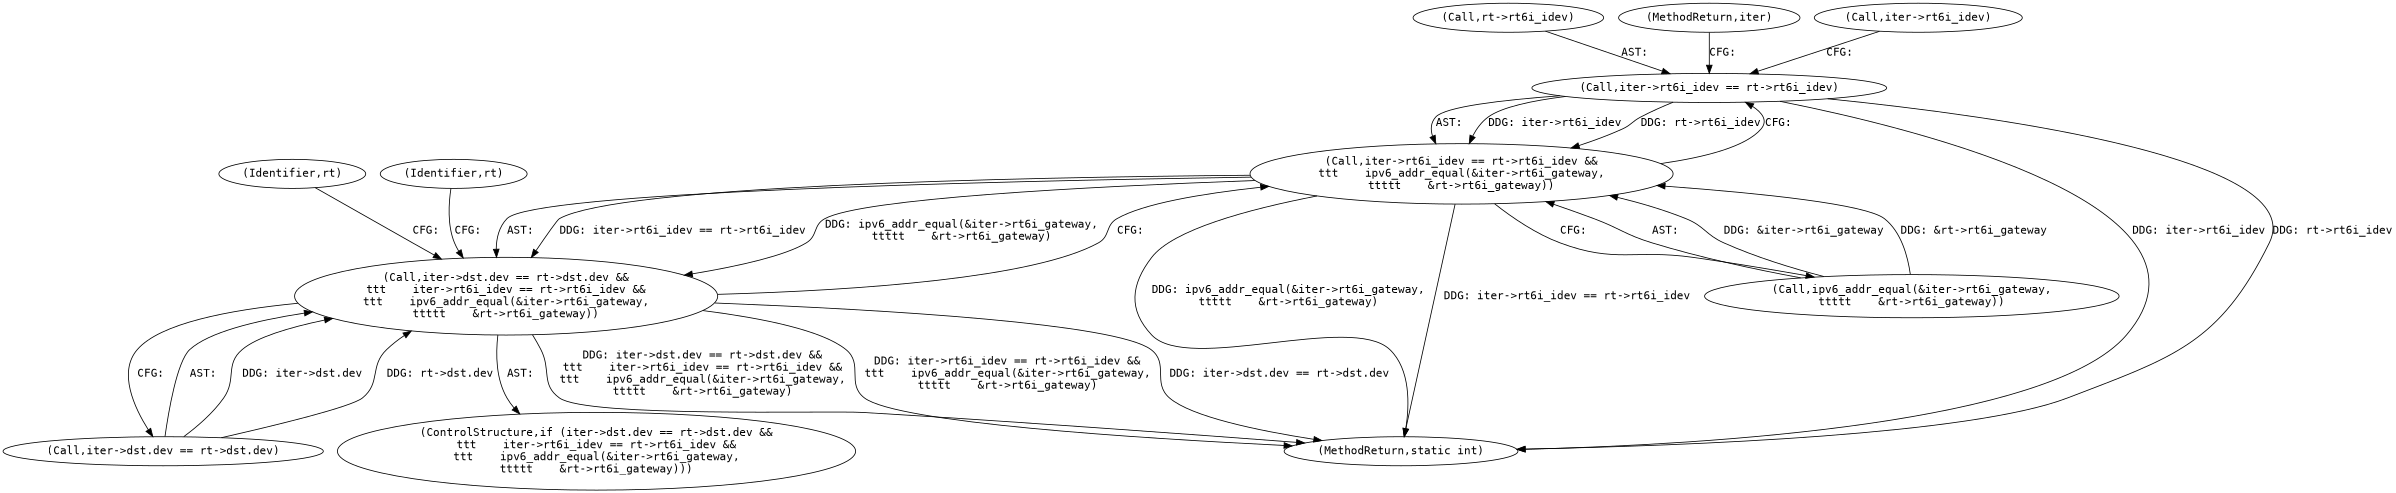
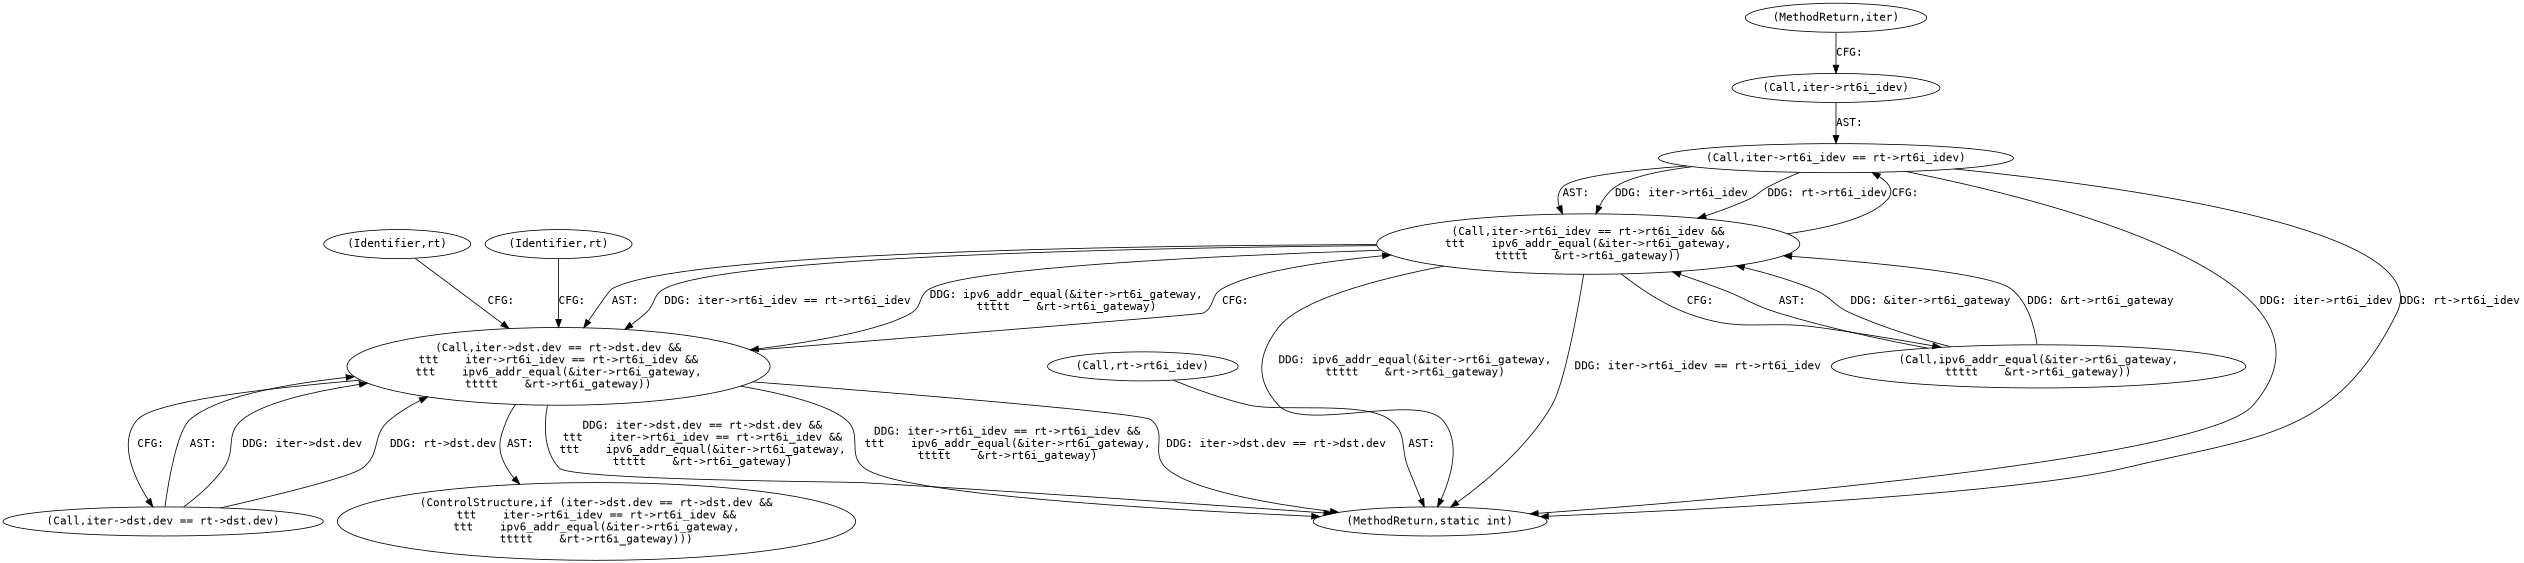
edge "(MethodReturn,iter)" -> "(Call,iter->rt6i_idev == rt->rt6i_idev)": now "(MethodReturn,iter)" -> "(Call,iter->rt6i_idev)"
edge "(Call,rt->rt6i_idev)" -> "(Call,iter->rt6i_idev == rt->rt6i_idev)": now "(Call,rt->rt6i_idev)" -> "(MethodReturn,static int)"
edge "(Call,iter->rt6i_idev)" -> "(Call,iter->rt6i_idev == rt->rt6i_idev)": label "CFG: " -> "AST: "
